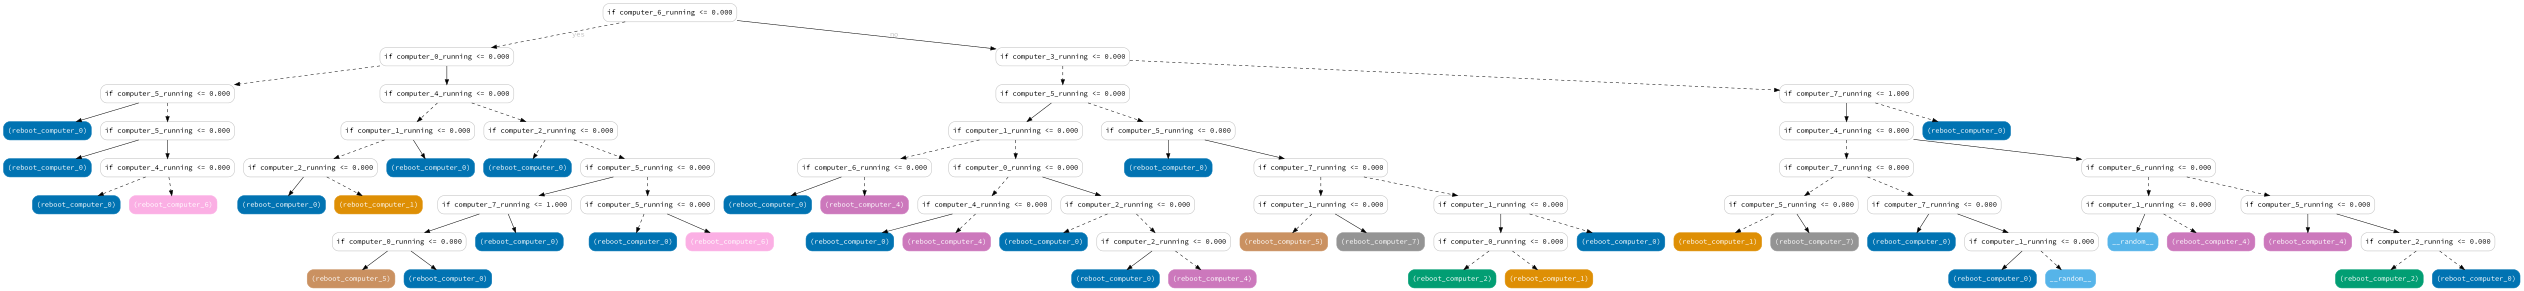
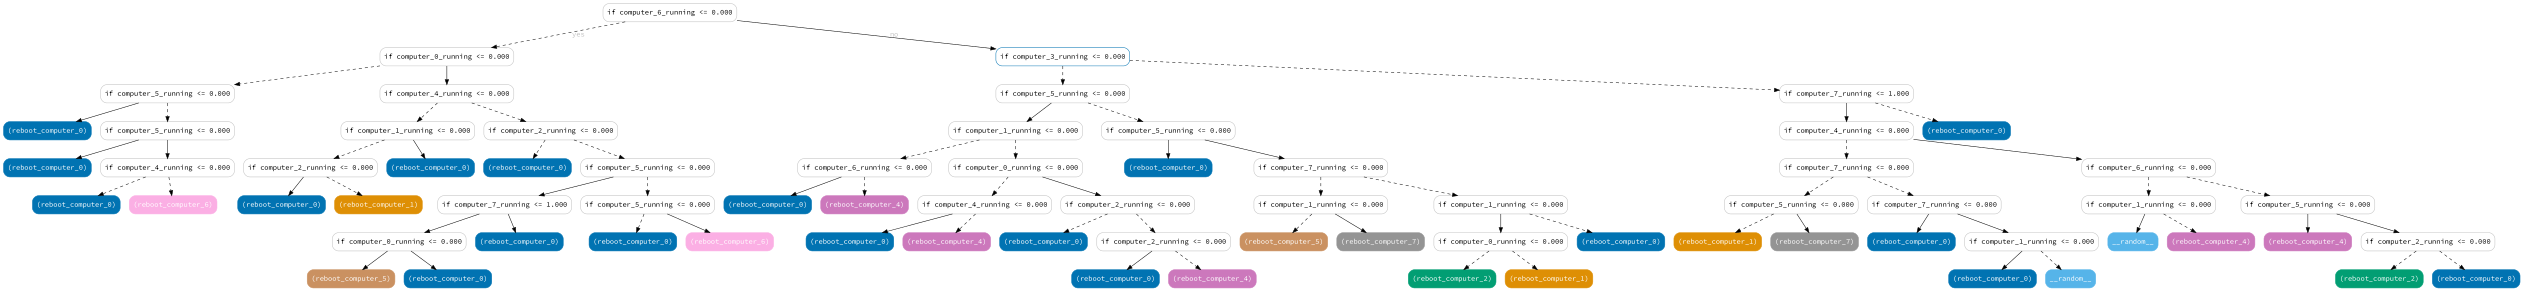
node "if computer_3_running <= 0.000": color gray -> #0173b2
